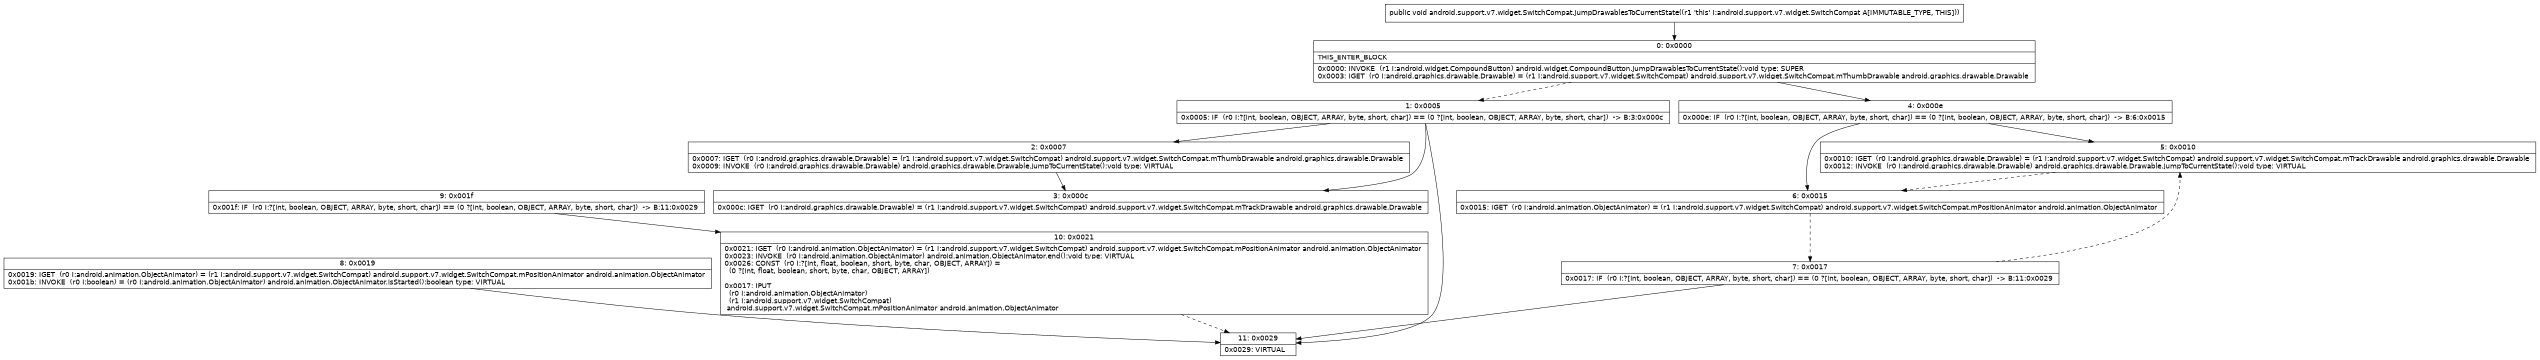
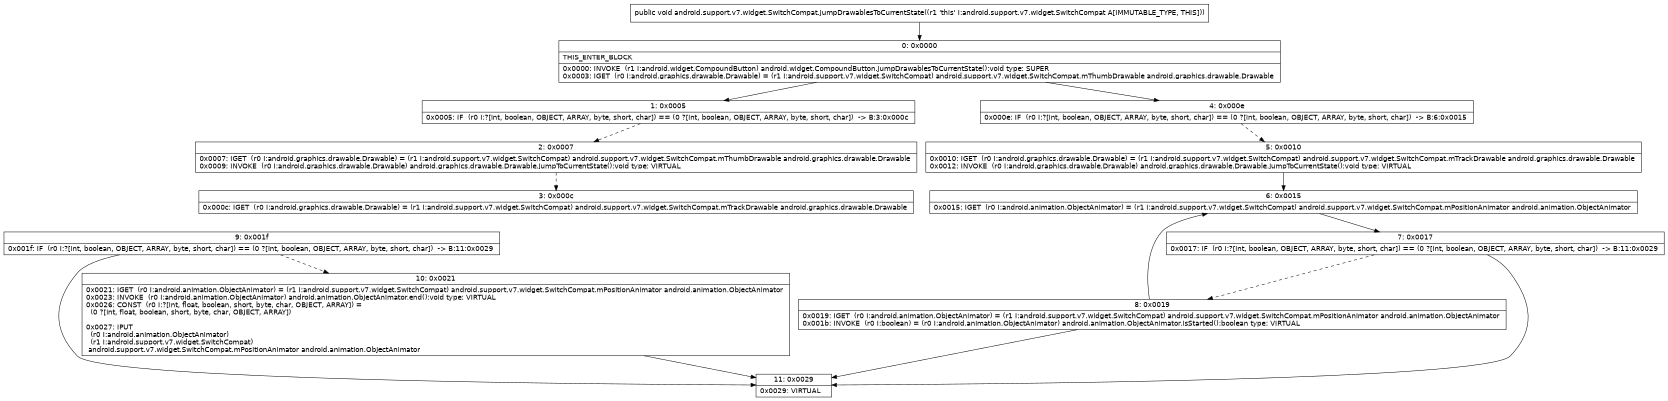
edge "0: 0x0000" -> "1: 0x0005": style dashed -> solid
edge "1: 0x0005" -> "2: 0x0007": style solid -> dashed
edge "4: 0x000e" -> "5: 0x0010": style solid -> dashed
edge "4: 0x000e" -> "6: 0x0015": now "8: 0x0019" -> "6: 0x0015"
edge "2: 0x0007" -> "3: 0x000c": style solid -> dashed
edge "1: 0x0005" -> "3: 0x000c": removed
edge "5: 0x0010" -> "6: 0x0015": style dashed -> solid
edge "9: 0x001f" -> "10: 0x0021": style solid -> dashed
edge "6: 0x0015" -> "7: 0x0017": style dashed -> solid
edge "7: 0x0017" -> "5: 0x0010": now "7: 0x0017" -> "8: 0x0019"
node "10: 0x0021": text "0x0017: IPUT" -> "0x0027: IPUT"
edge "1: 0x0005" -> "11: 0x0029": now "9: 0x001f" -> "11: 0x0029"
edge "10: 0x0021" -> "11: 0x0029": style dashed -> solid
